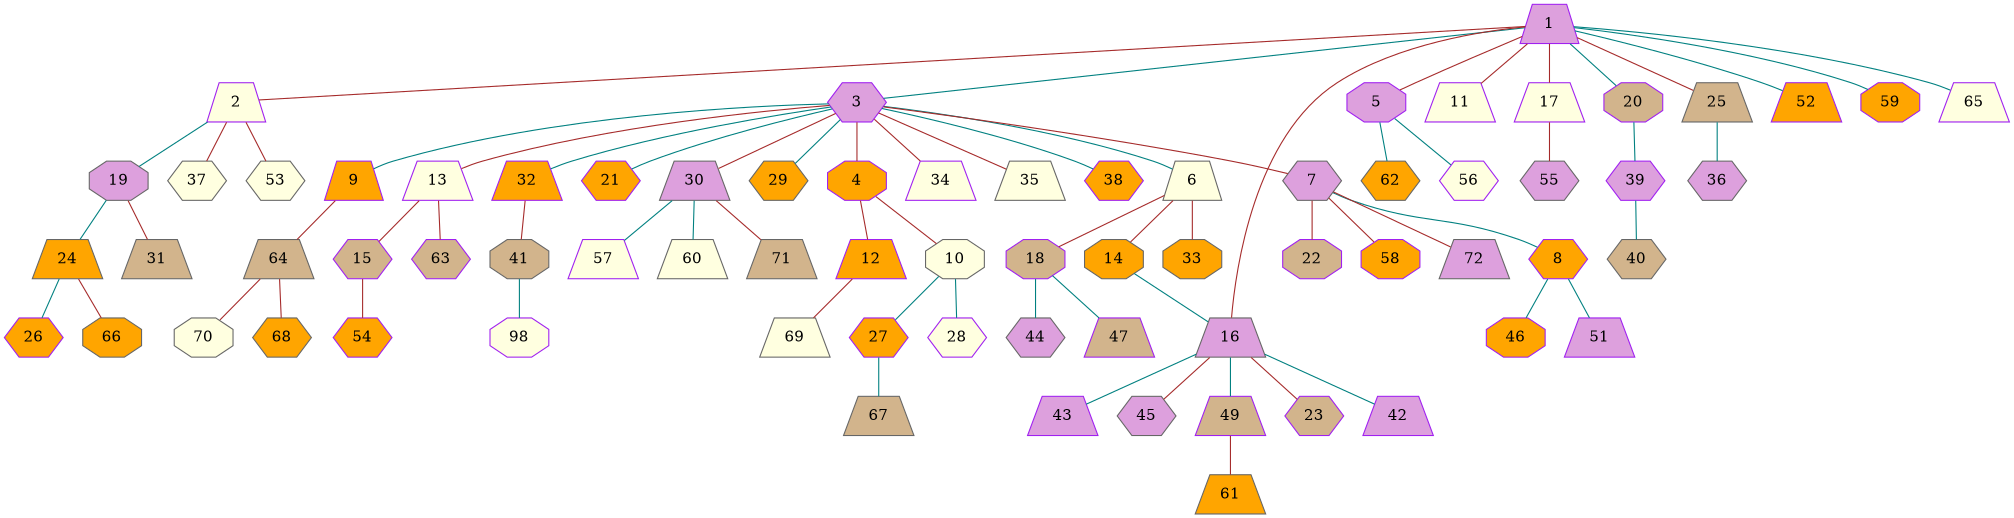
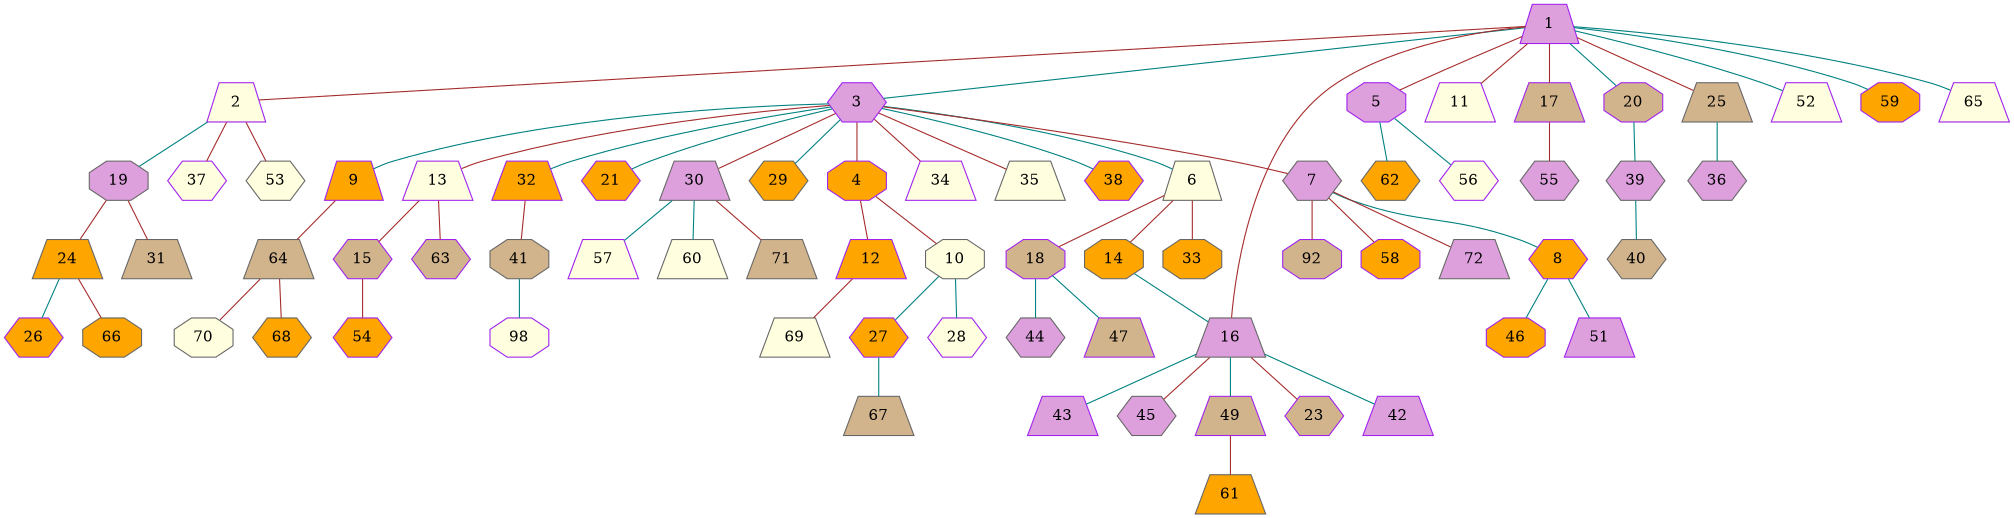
node "17": fillcolor lightyellow -> tan
node "52": fillcolor orange -> lightyellow
node "37": color gray40 -> purple
node "39": color purple -> gray40
edge "19" -- "24": color teal -> brown
node "22": label "22" -> "92"
